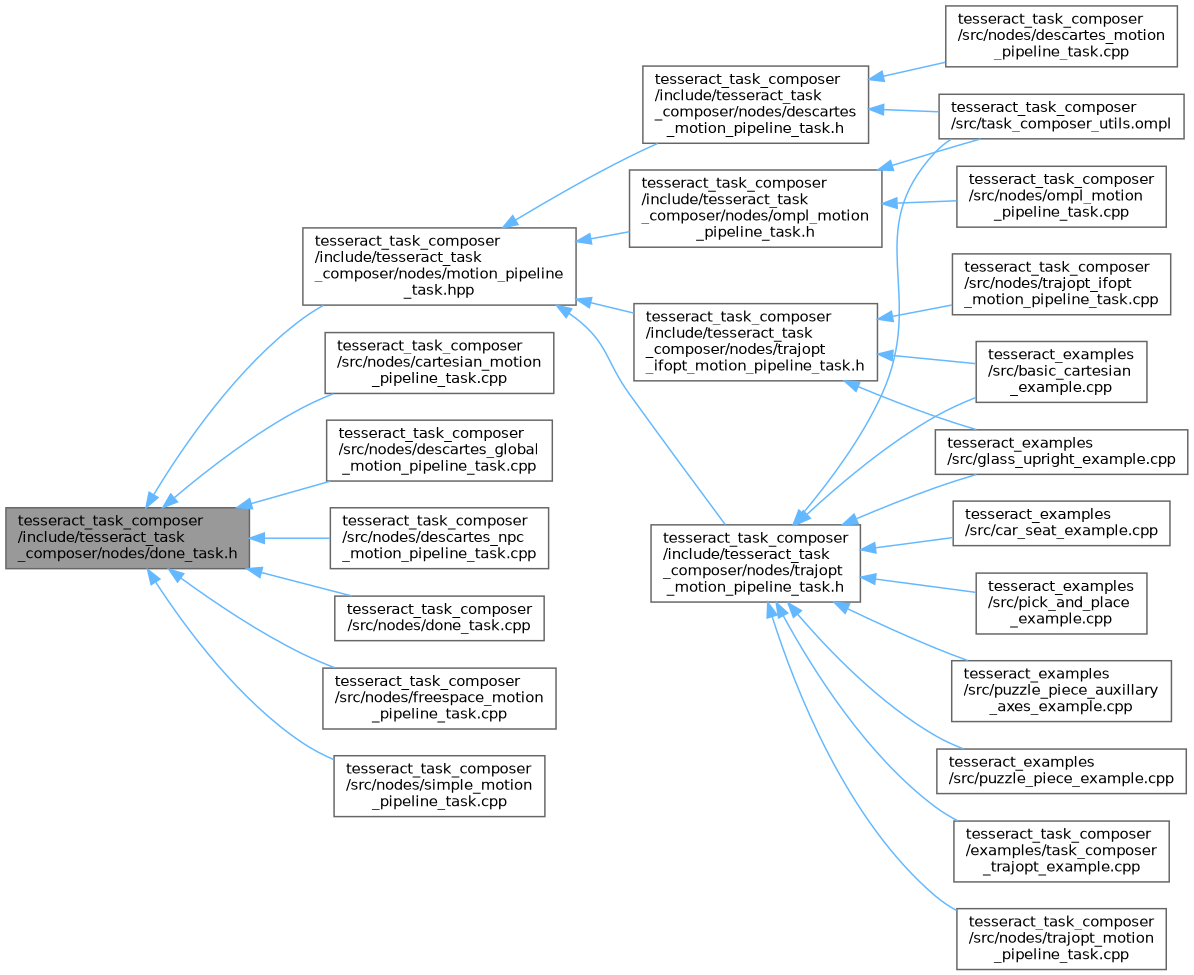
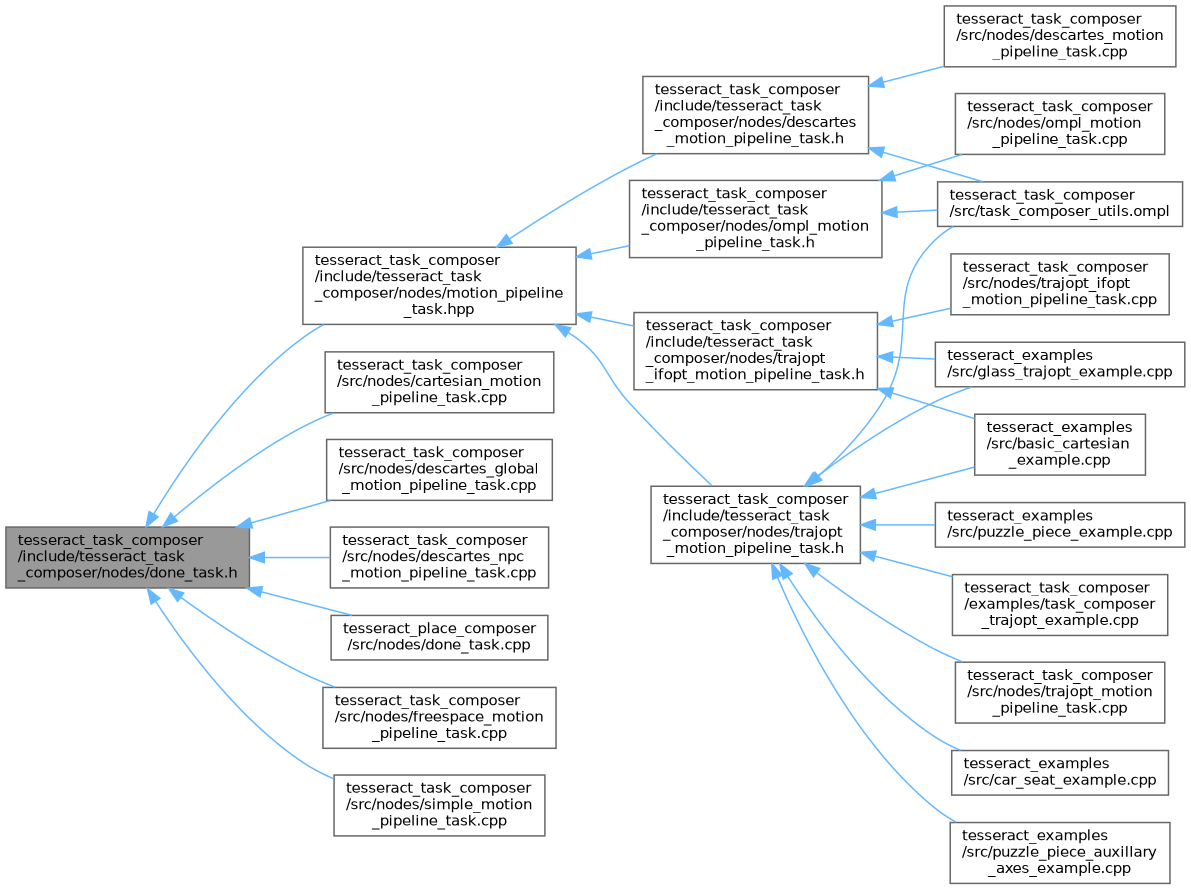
node "tesseract_examples /src/glass_upright_example.cpp": label "tesseract_examples /src/glass_upright_example.cpp" -> "tesseract_examples /src/glass_trajopt_example.cpp"
node "tesseract_examples /src/pick_and_place _example.cpp": removed
node "tesseract_task_composer /src/nodes/done_task.cpp": label "tesseract_task_composer /src/nodes/done_task.cpp" -> "tesseract_place_composer /src/nodes/done_task.cpp"
